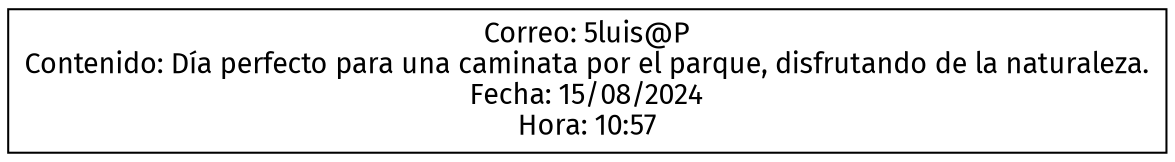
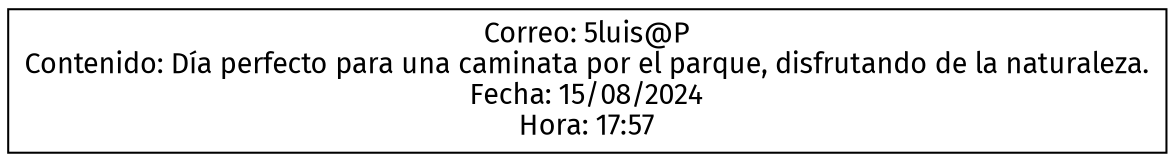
node "Correo: 5luis@P": text "Hora: 10:57" -> "Hora: 17:57"
